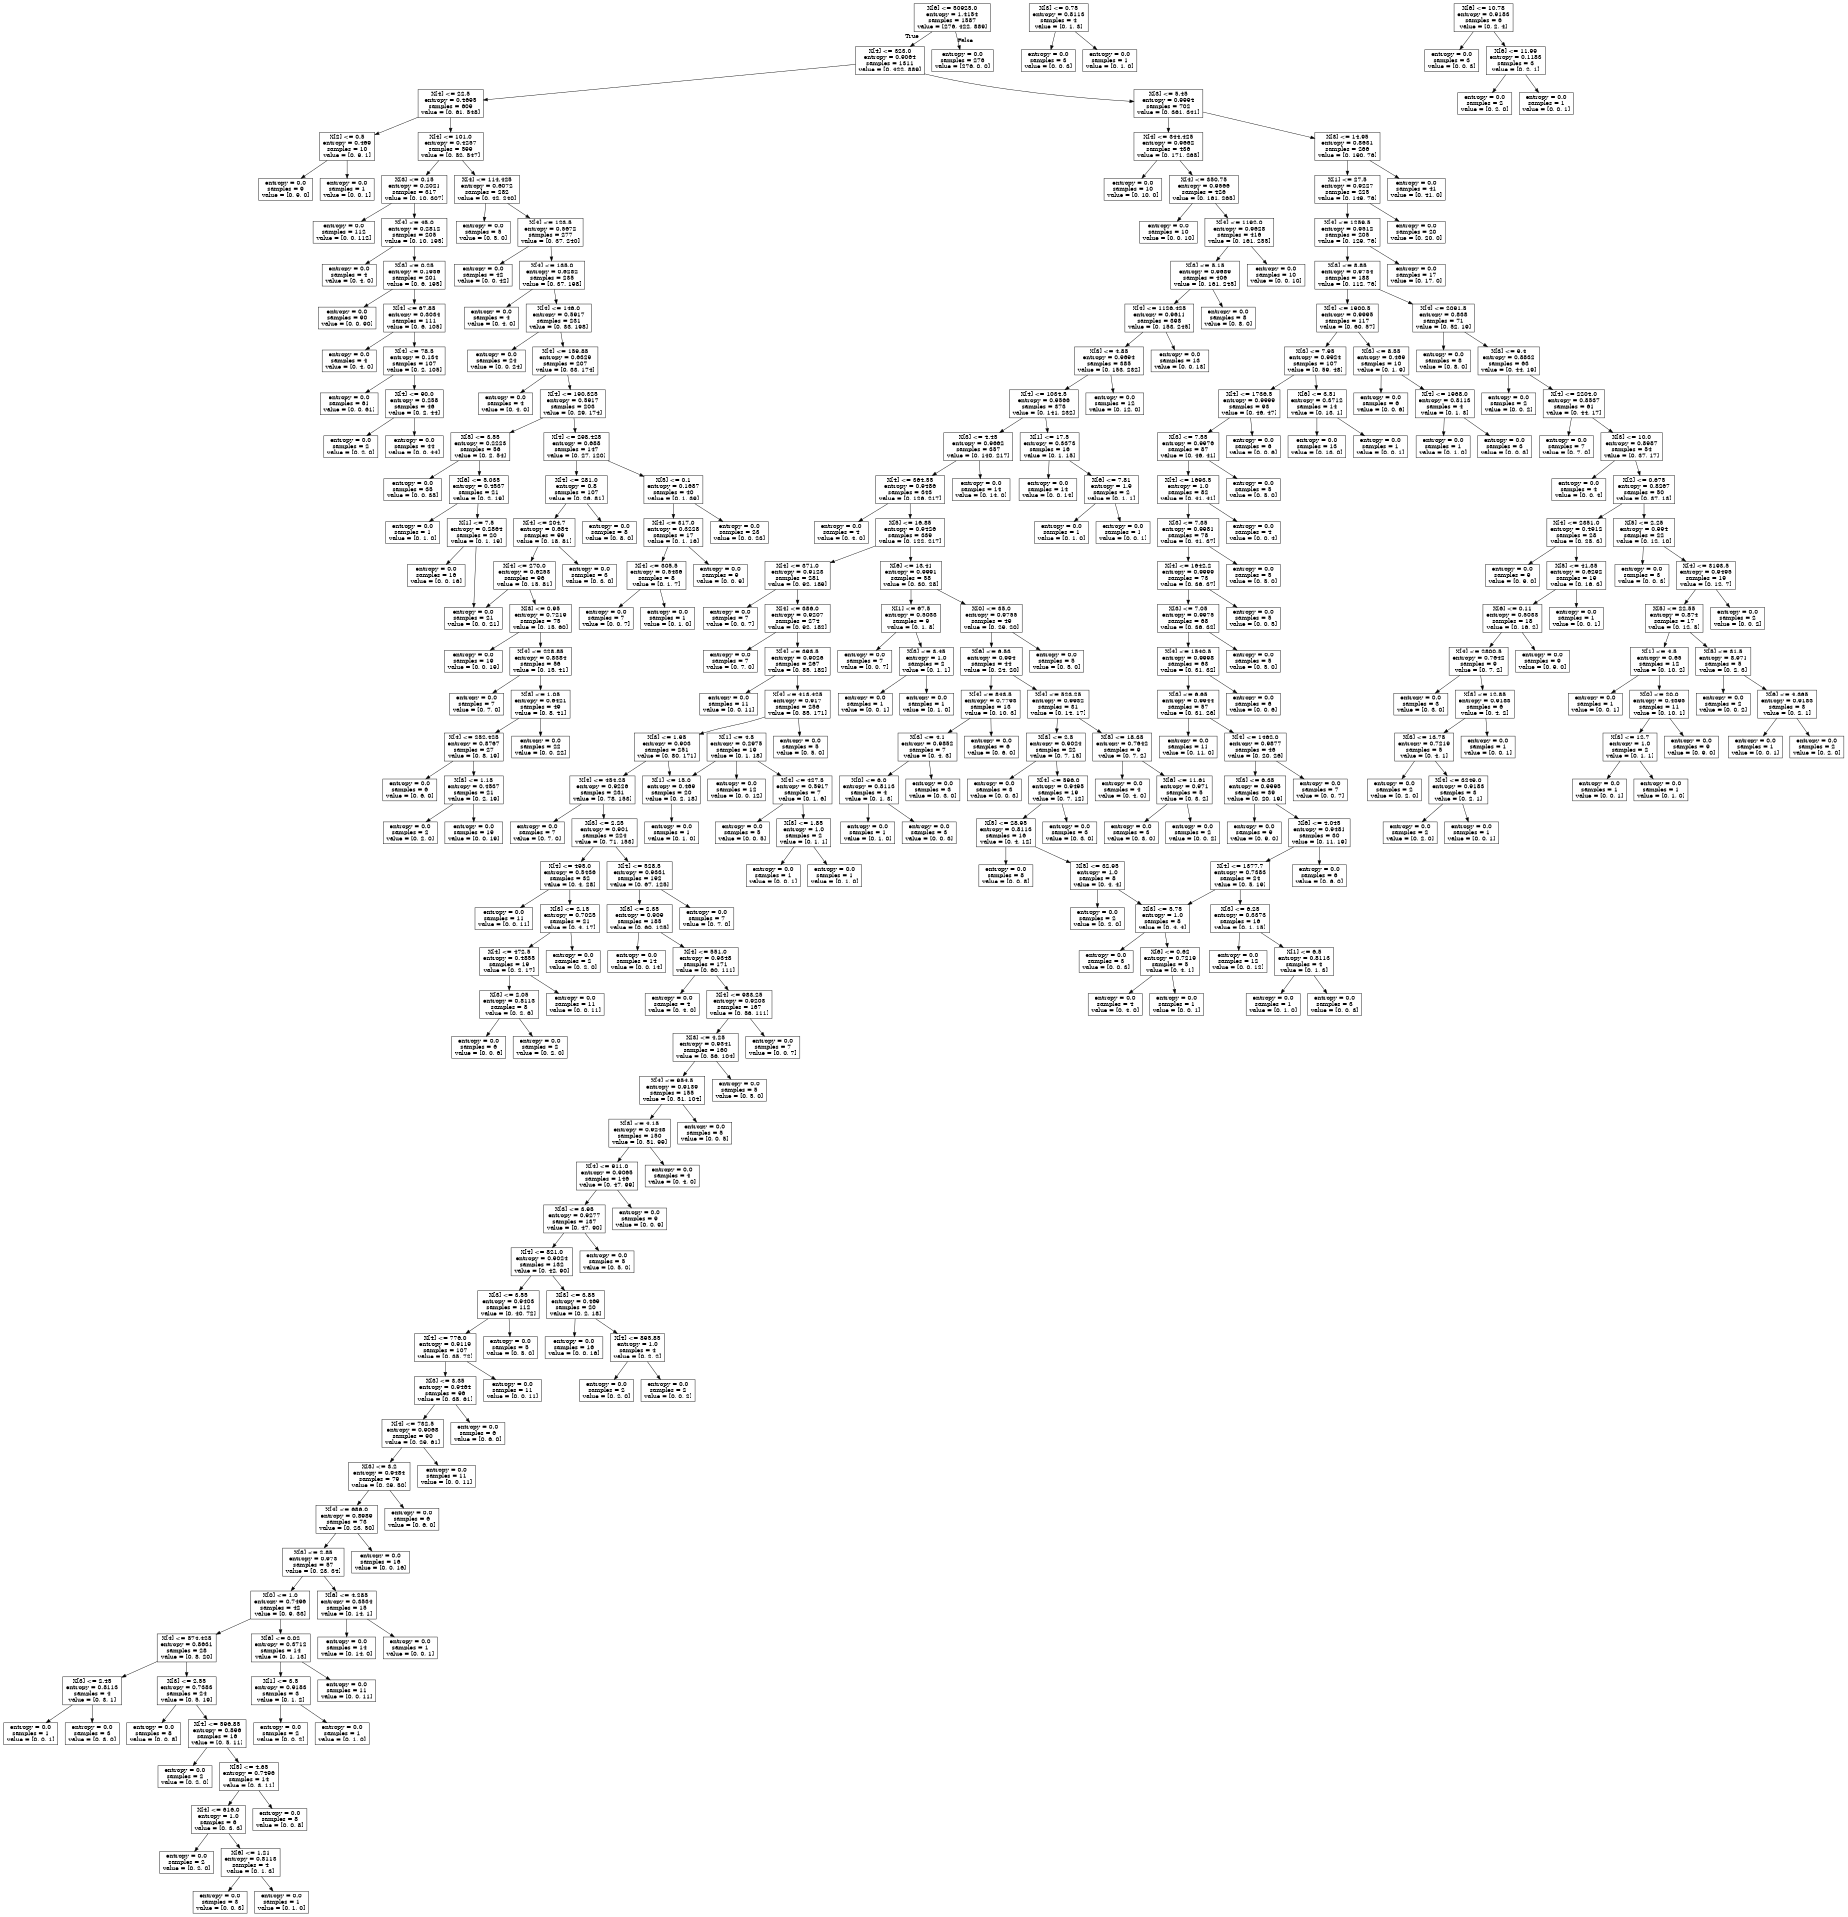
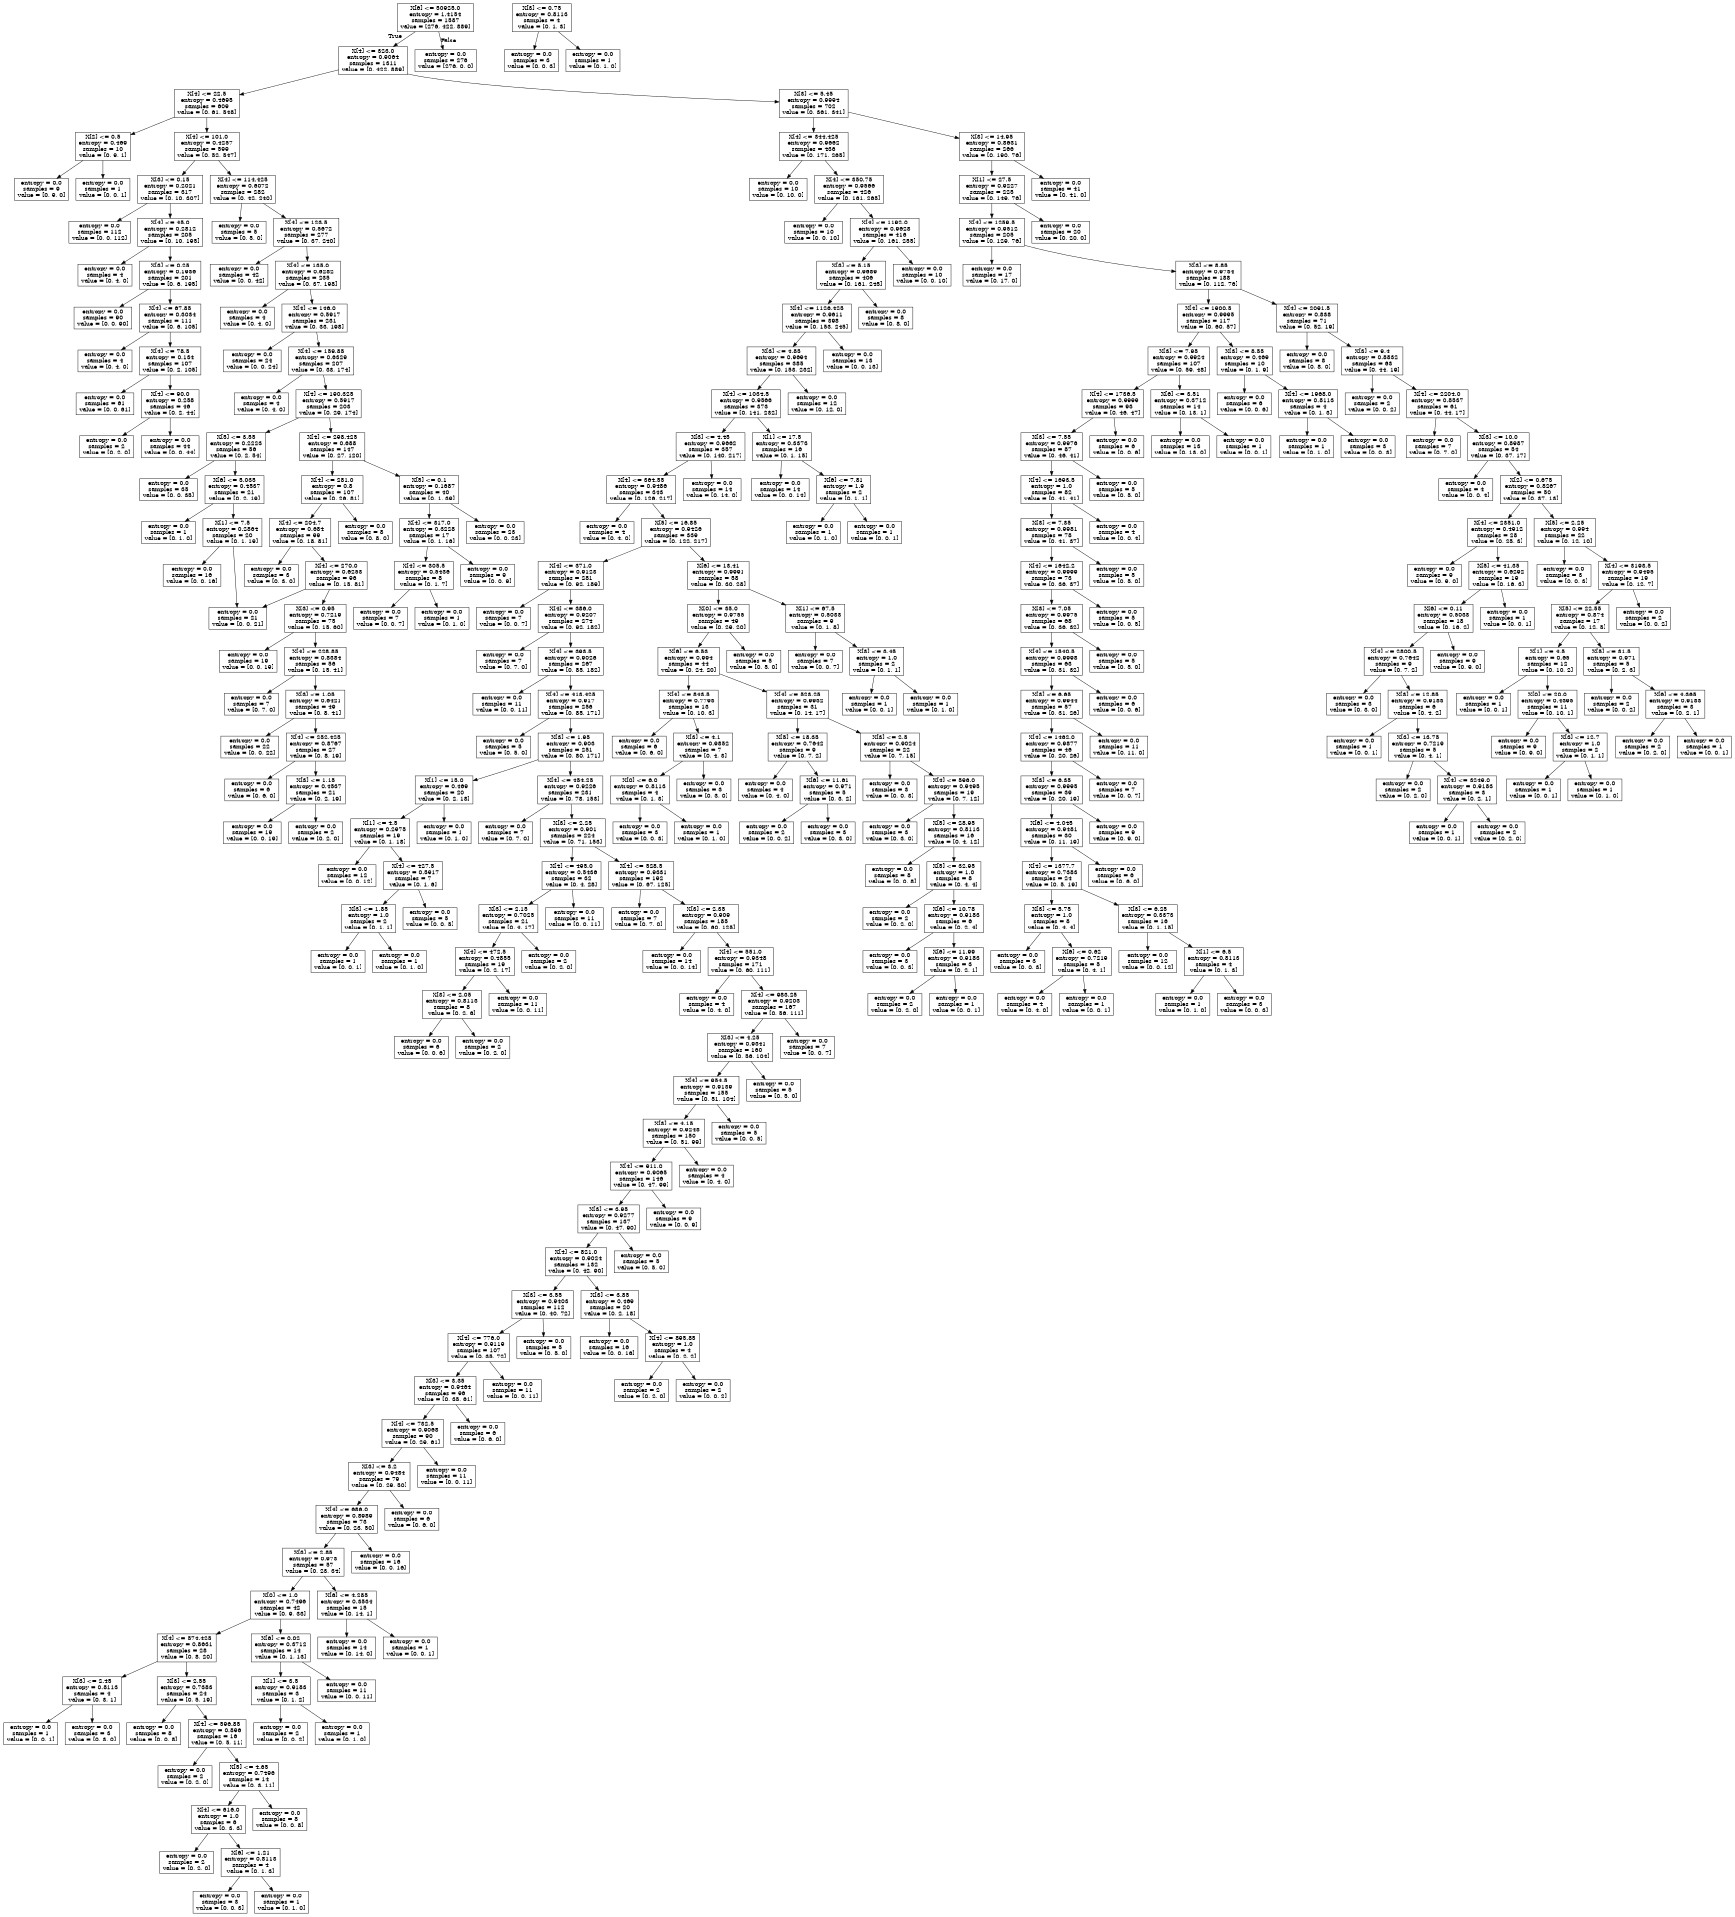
node "X[6] <= 11.99 entropy = 0.1183 samples = 3 value = [0, 2, 1]": label "X[6] <= 11.99 entropy = 0.1183 samples = 3 value = [0, 2, 1]" -> "X[6] <= 11.99 entropy = 0.9183 samples = 3 value = [0, 2, 1]"
node "X[5] <= 31.5 entropy = 8.971 samples = 5 value = [0, 2, 3]": label "X[5] <= 31.5 entropy = 8.971 samples = 5 value = [0, 2, 3]" -> "X[5] <= 31.5 entropy = 0.971 samples = 5 value = [0, 2, 3]"
edge "X[1] <= 4.5 entropy = 0.2975 samples = 19 value = [0, 1, 18]" -> "X[1] <= 15.0 entropy = 0.469 samples = 20 value = [0, 2, 18]": reversed
edge "X[5] <= 32.95 entropy = 1.0 samples = 8 value = [0, 4, 4]" -> "X[3] <= 5.75 entropy = 1.0 samples = 8 value = [0, 4, 4]": now "X[5] <= 32.95 entropy = 1.0 samples = 8 value = [0, 4, 4]" -> "X[6] <= 10.78 entropy = 0.9183 samples = 6 value = [0, 2, 4]"
